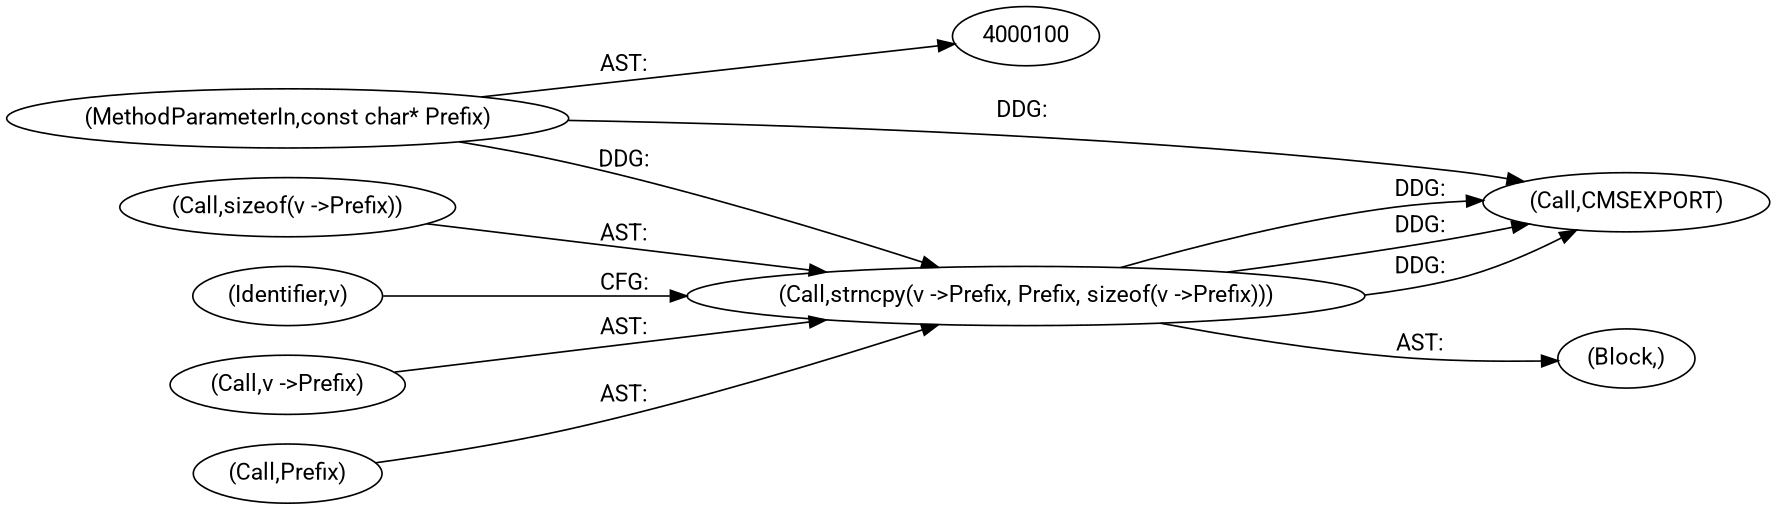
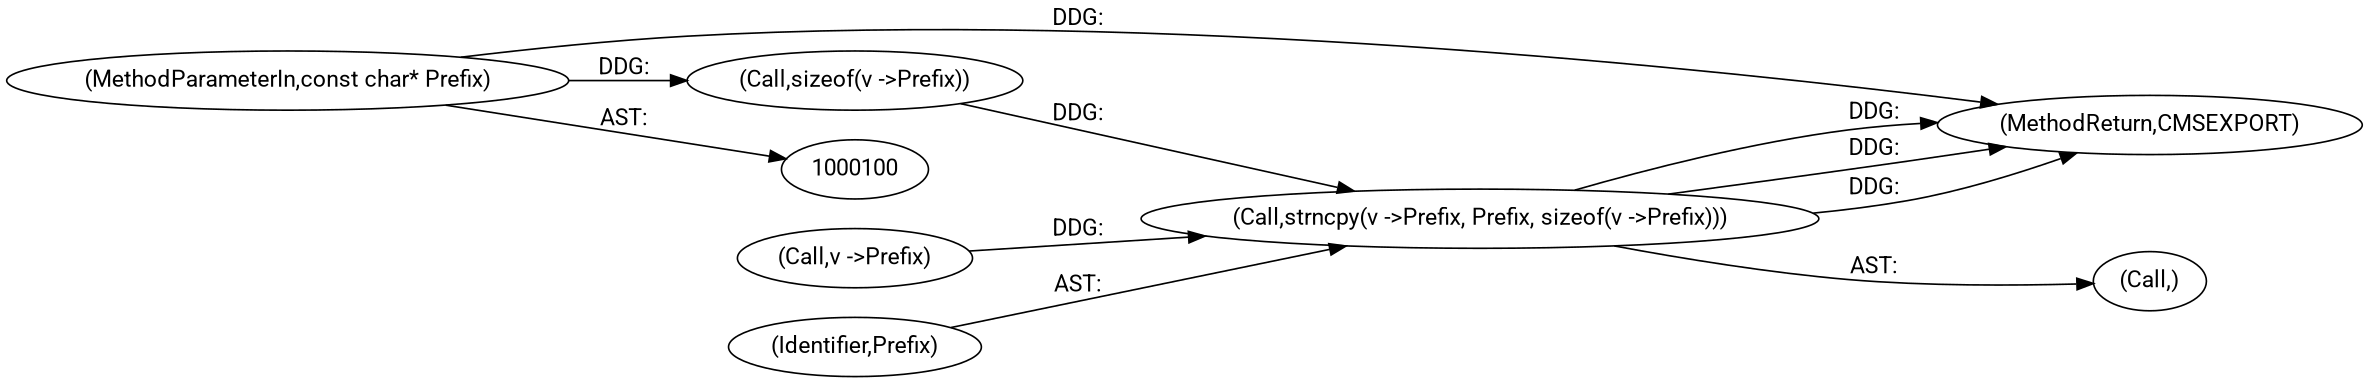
node "4000100": label "4000100" -> "1000100"
edge "(MethodParameterIn,const char* Prefix)" -> "(Call,strncpy(v ->Prefix, Prefix, sizeof(v ->Prefix)))": now "(MethodParameterIn,const char* Prefix)" -> "(Call,sizeof(v ->Prefix))"
node "(Call,CMSEXPORT)": label "(Call,CMSEXPORT)" -> "(MethodReturn,CMSEXPORT)"
edge "(Call,sizeof(v ->Prefix))" -> "(Call,strncpy(v ->Prefix, Prefix, sizeof(v ->Prefix)))": label "AST: " -> "DDG: "
node "(Identifier,v)": removed
edge "(Call,v ->Prefix)" -> "(Call,strncpy(v ->Prefix, Prefix, sizeof(v ->Prefix)))": label "AST: " -> "DDG: "
node "(Block,)": label "(Block,)" -> "(Call,)"
node "(Call,Prefix)": label "(Call,Prefix)" -> "(Identifier,Prefix)"
